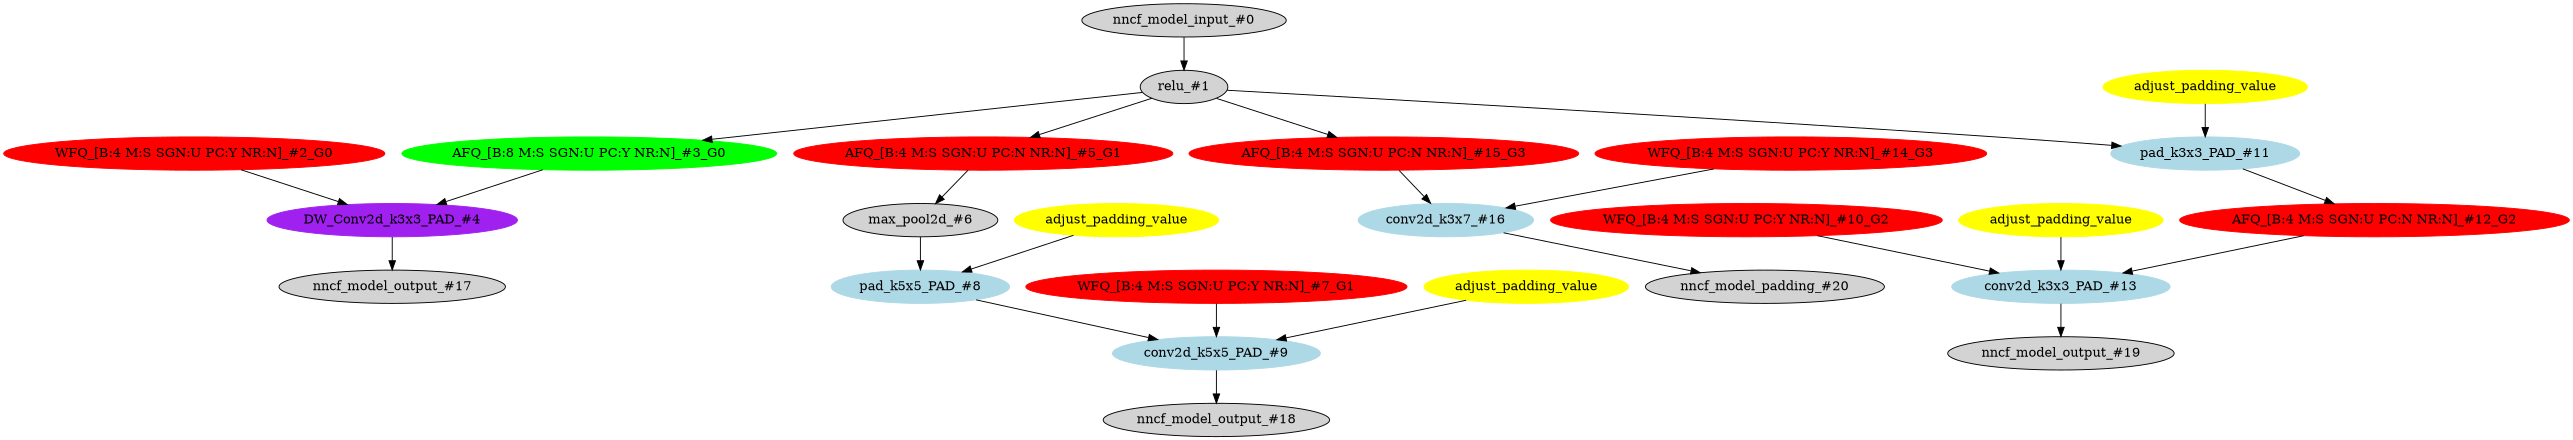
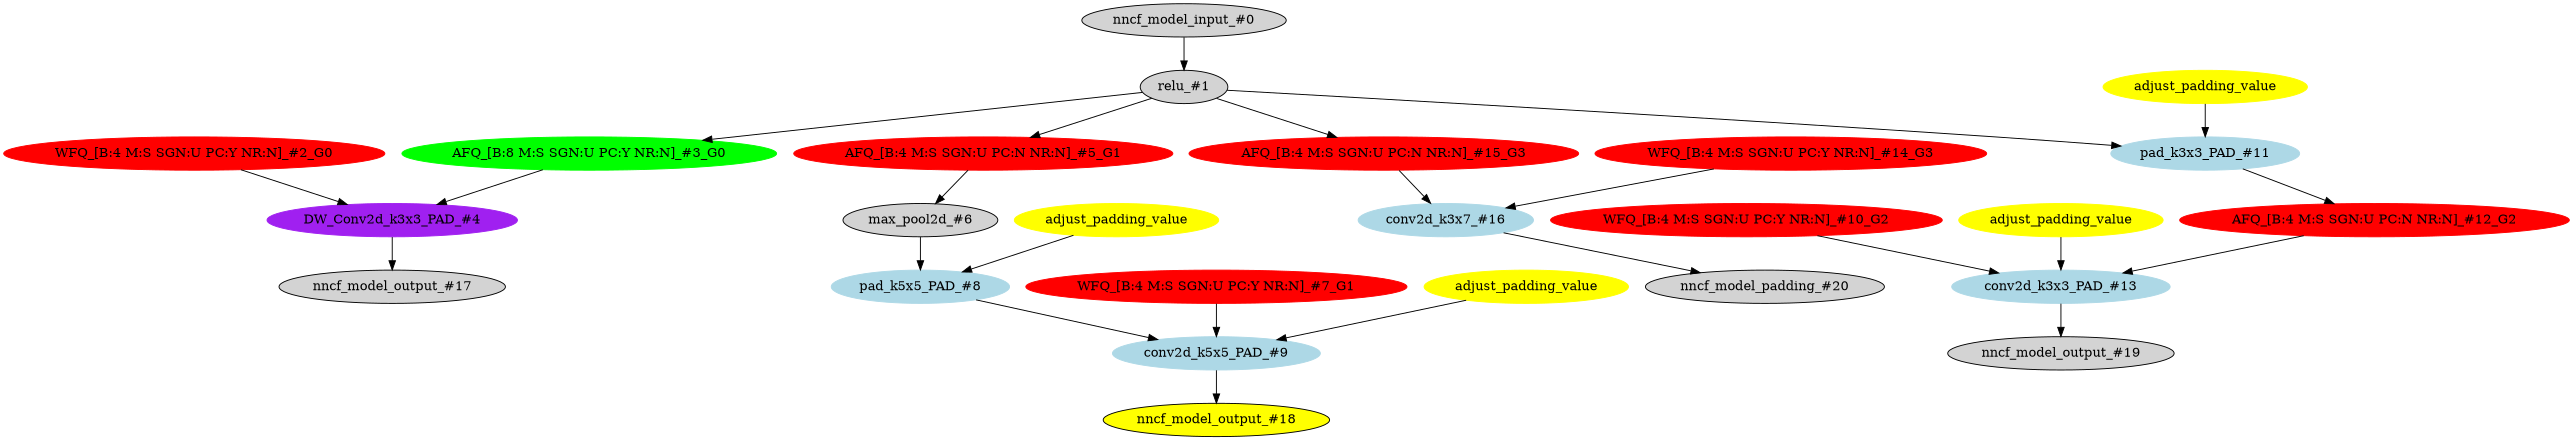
node "nncf_model_output_#18": fillcolor lightgrey -> yellow
